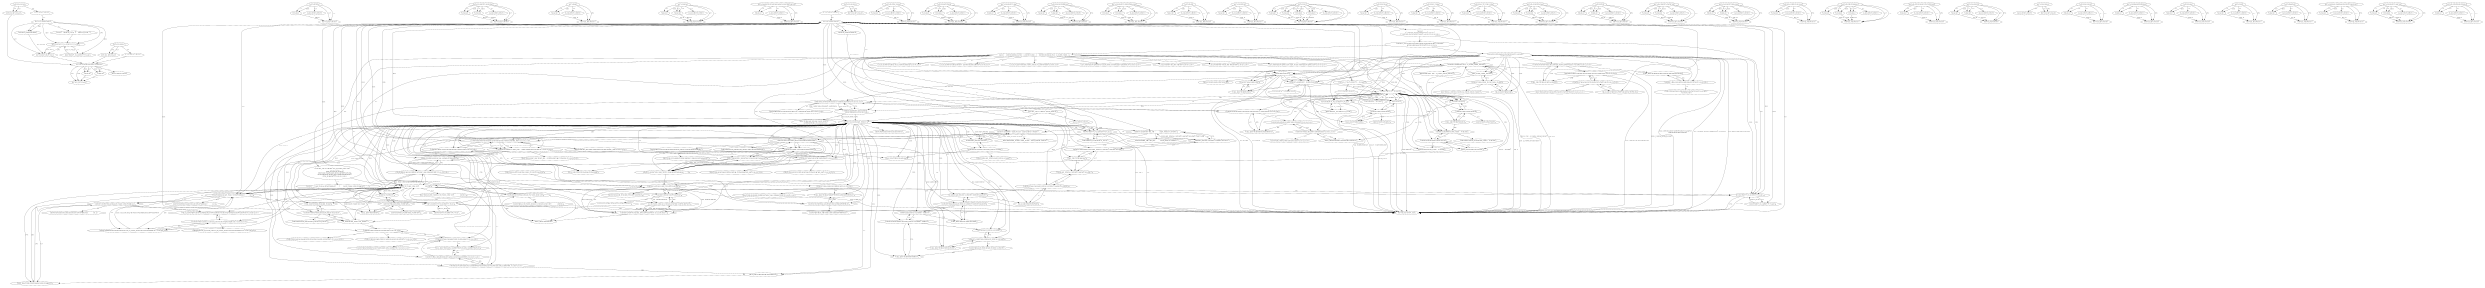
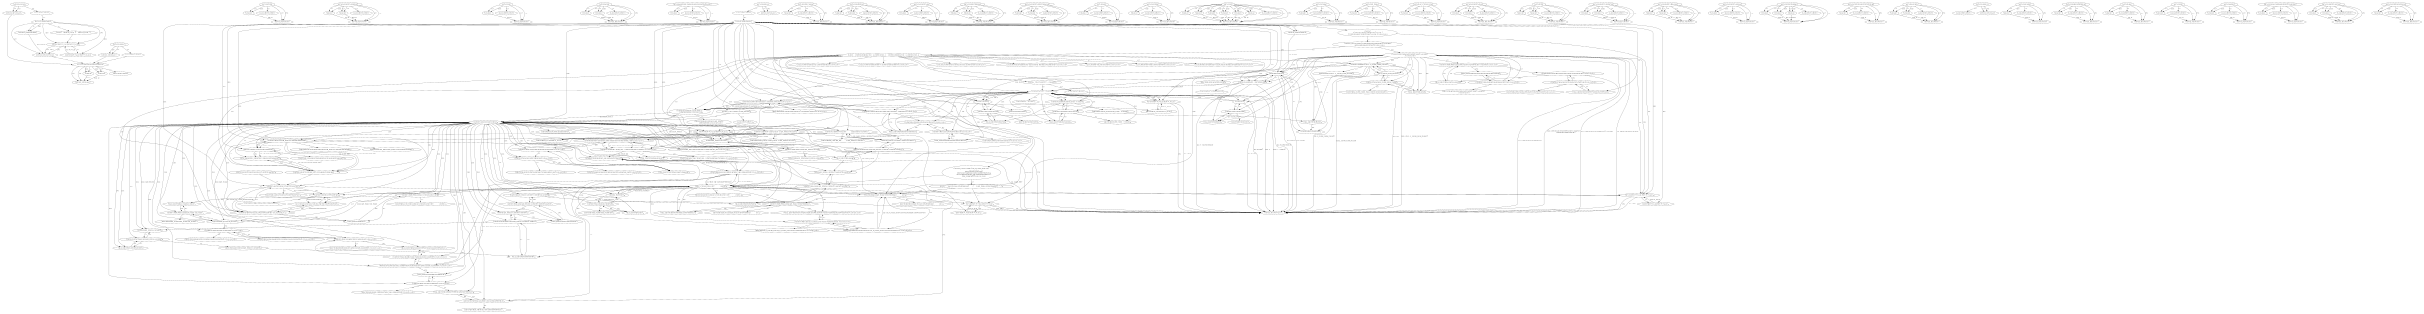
node "(PARAM,p4)": added
node "(PARAM,p6)": added
edge "(<operator>.fieldAccess,map.find)" -> "(FIELD_IDENTIFIER,find,find)": now "(IDENTIFIER,channel_handle,channel_handle = it->second)" -> "(FIELD_IDENTIFIER,find,find)"
node "(IDENTIFIER,it,map.erase(it))": added
edge "(<operator>.fieldAccess,map.end)" -> "(FIELD_IDENTIFIER,end,end)": label "AST: " -> "DDG: scoped_ptr"
edge "(FIELD_IDENTIFIER,erase,erase)" -> "(<operator>.assignment,channel_handle = it->second)": reversed
edge "(FIELD_IDENTIFIER,Preferences,Preferences)" -> "(FIELD_IDENTIFIER,InitAsProxiedNaCl,InitAsProxiedNaCl)": now "(FIELD_IDENTIFIER,Preferences,Preferences)" -> "<(<operator>.fieldAccess,ppapi::Preferences)<SUB>25</SUB>>"
